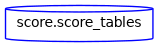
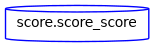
node "score.score_tables": label "score.score_tables" -> "score.score_score"
